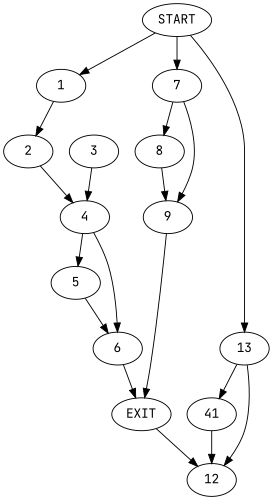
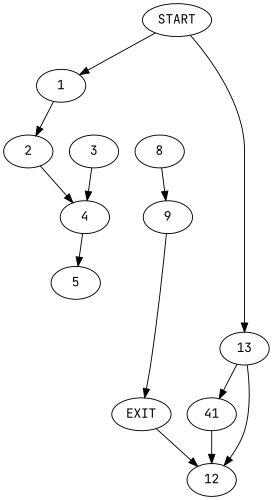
node "7": removed
node "6": removed
